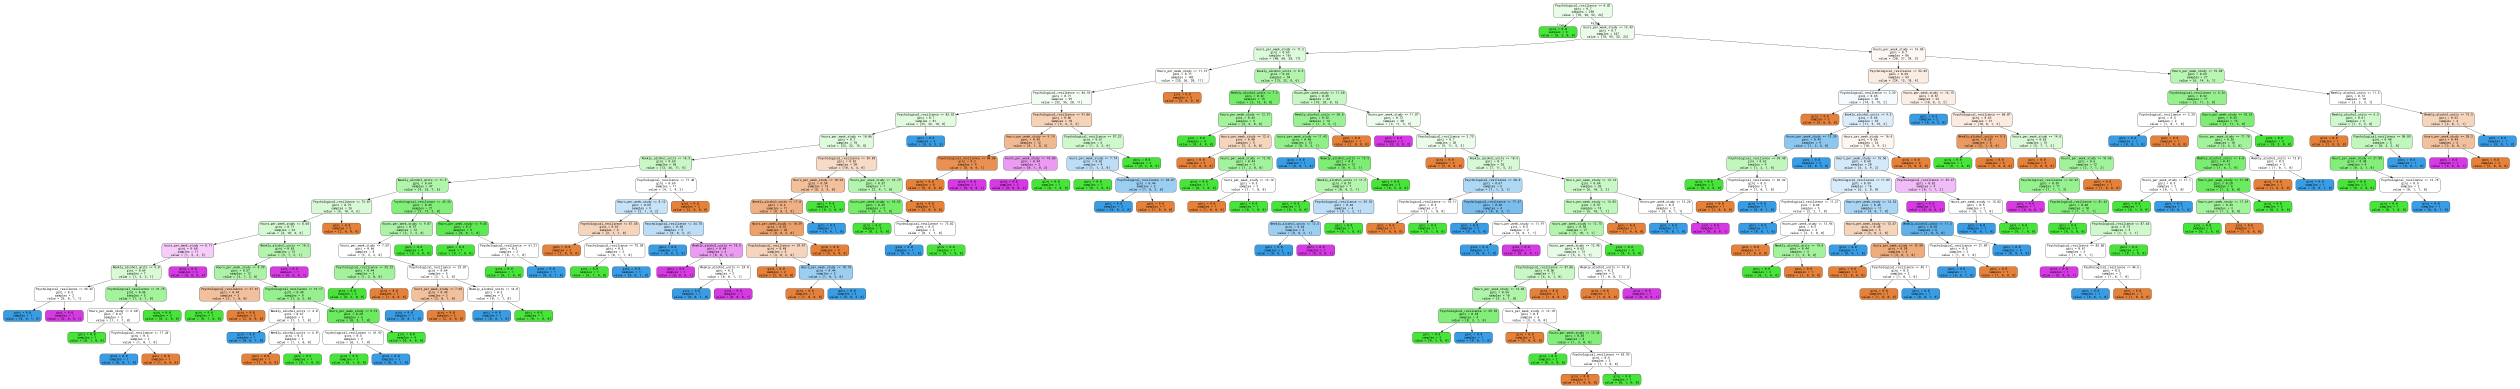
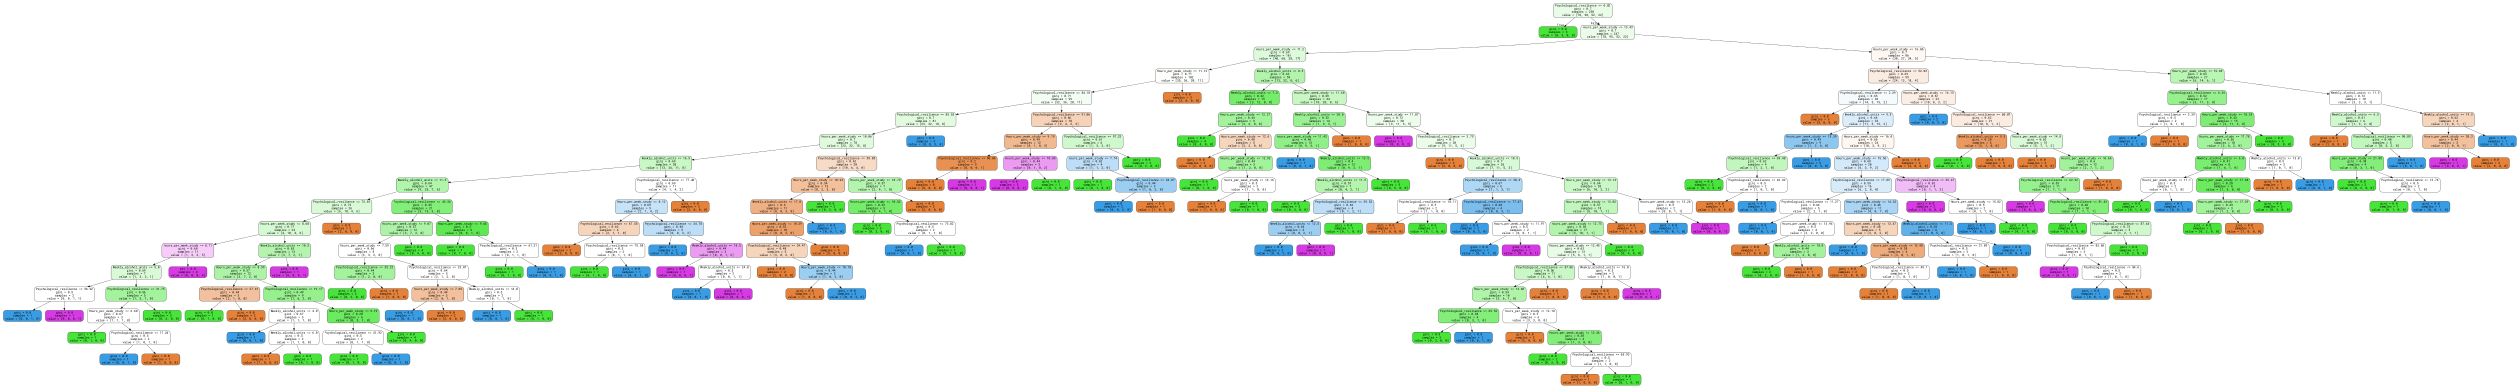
node "gini = 0.0 samples = 4 value = [0, 0, 0, 4]": label "gini = 0.0 samples = 4 value = [0, 0, 0, 4]" -> "per = 0.0 samples = 4 value = [0, 0, 0, 4]"
